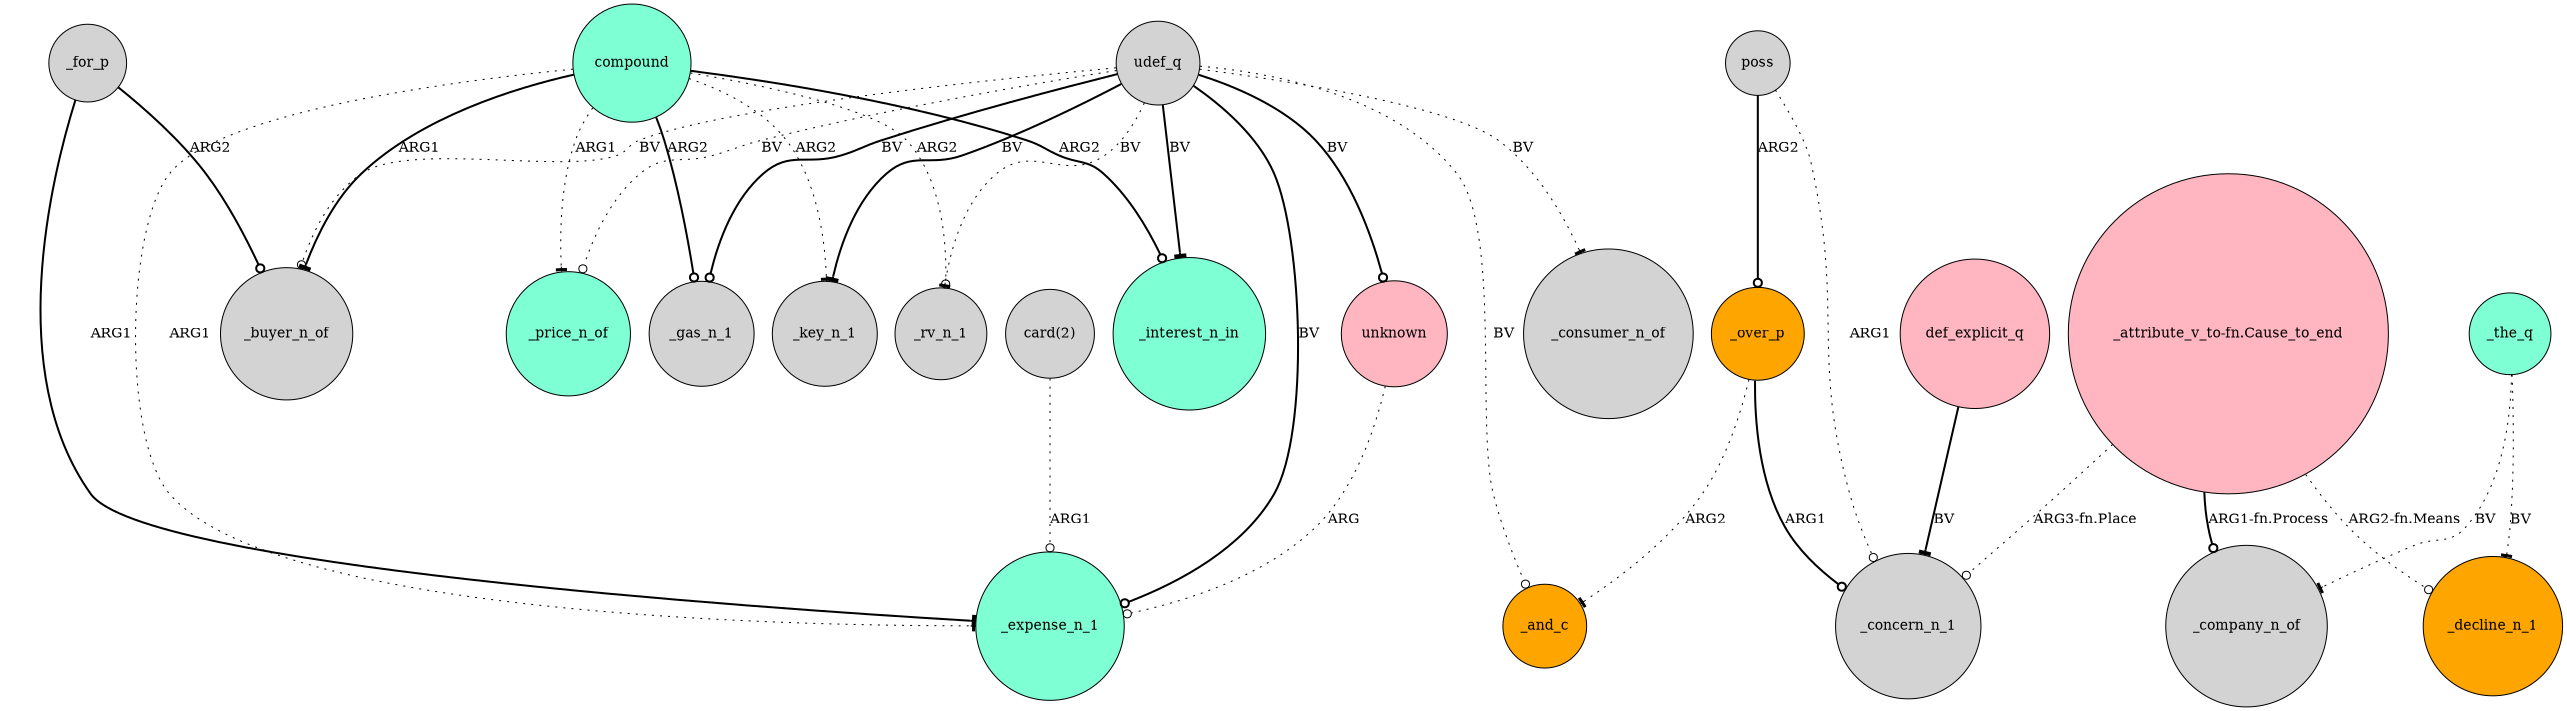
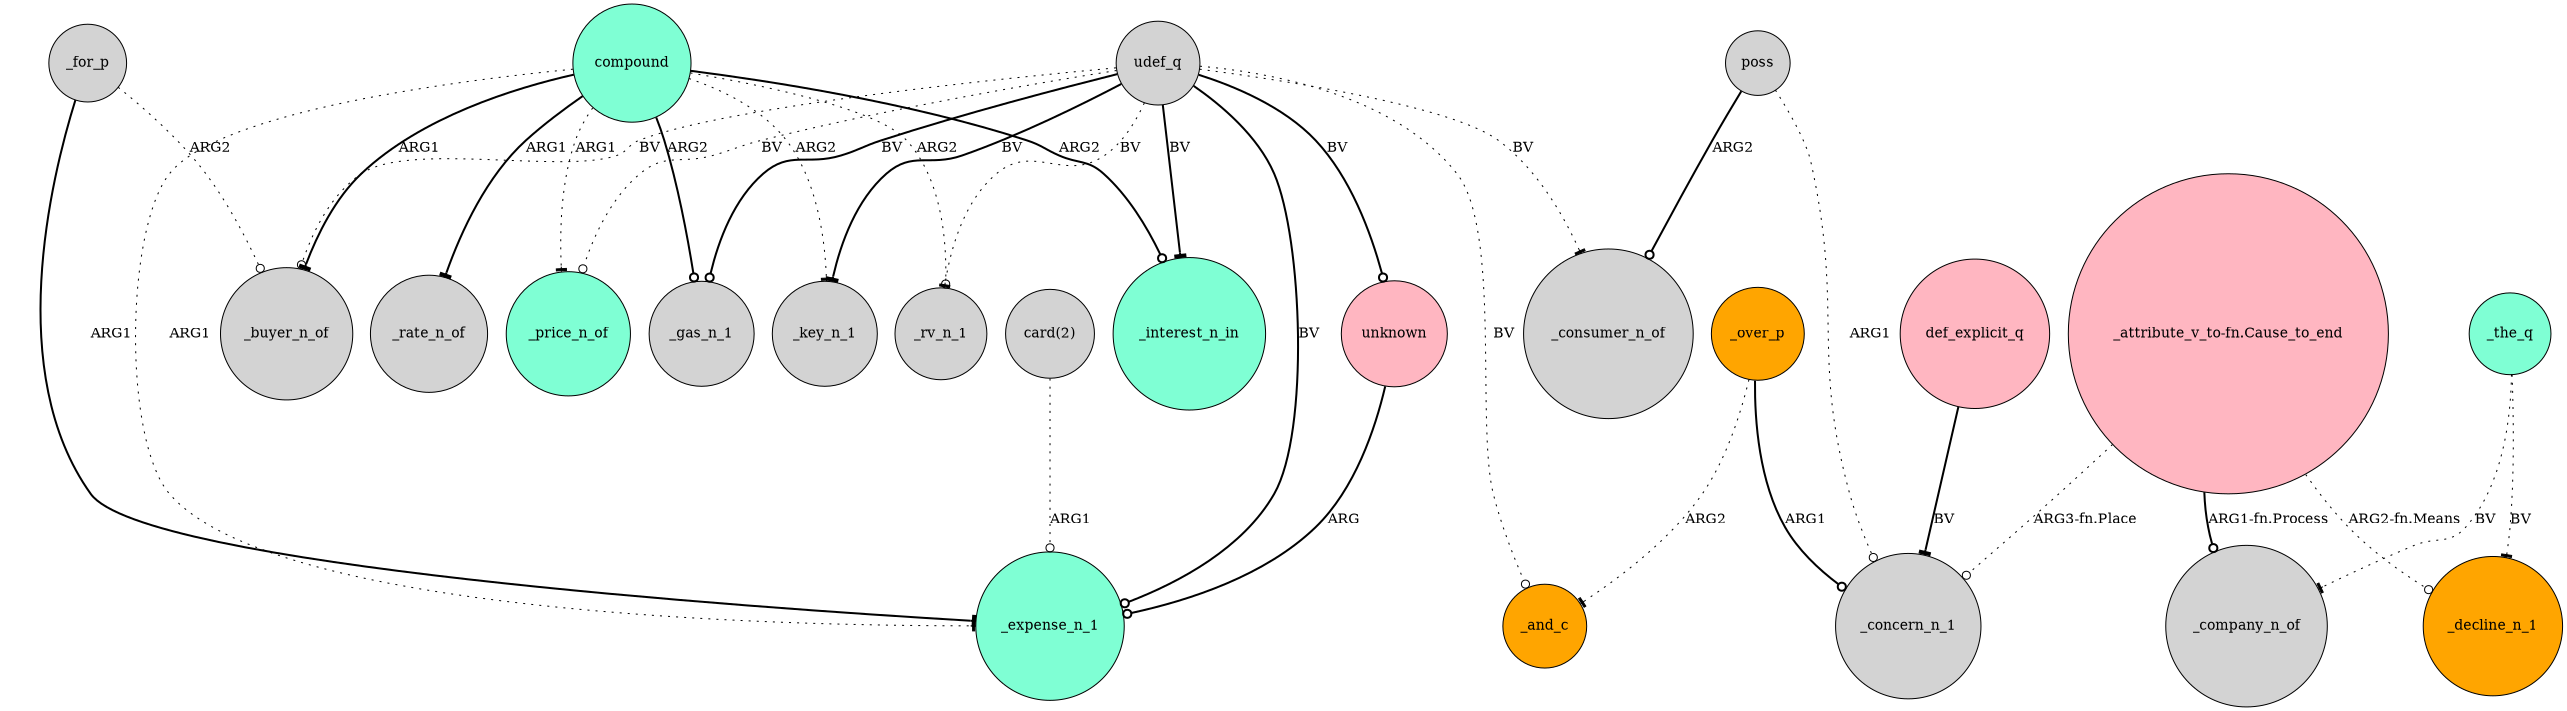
edge "_for_p" -> "_buyer_n_of": style bold -> dotted
edge "poss" -> "_over_p": now "poss" -> "_consumer_n_of"
node "_rate_n_of": added
edge "unknown" -> "_expense_n_1": style dotted -> bold
